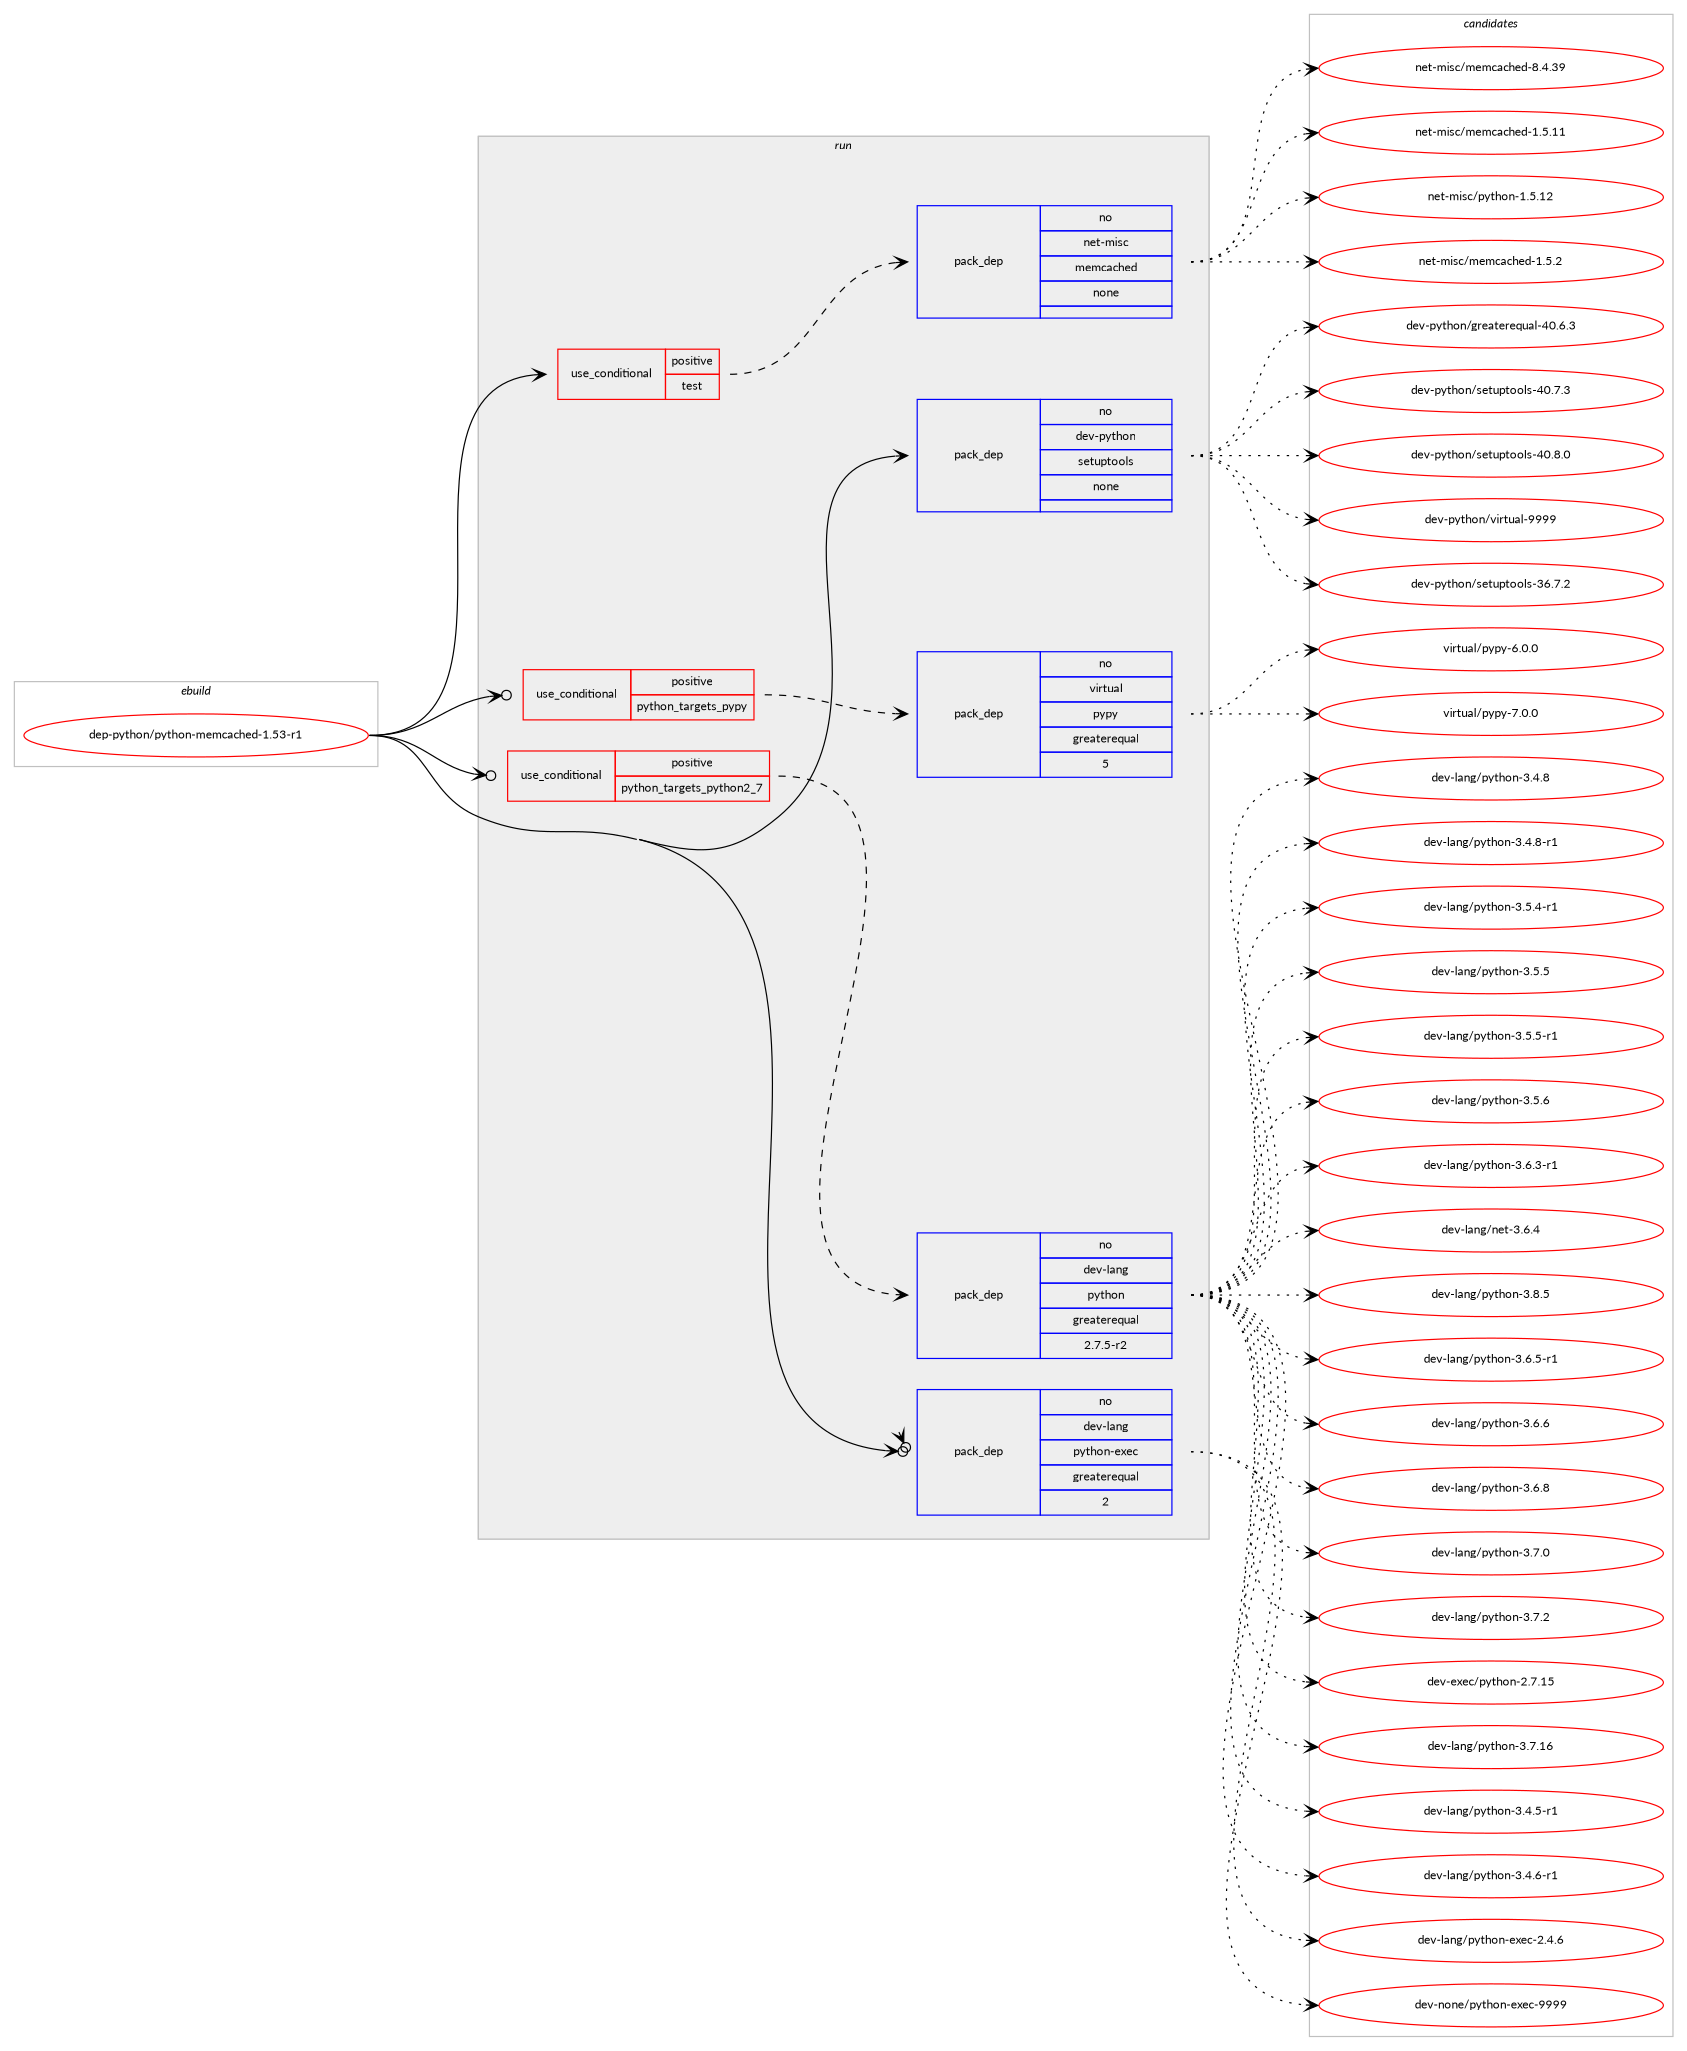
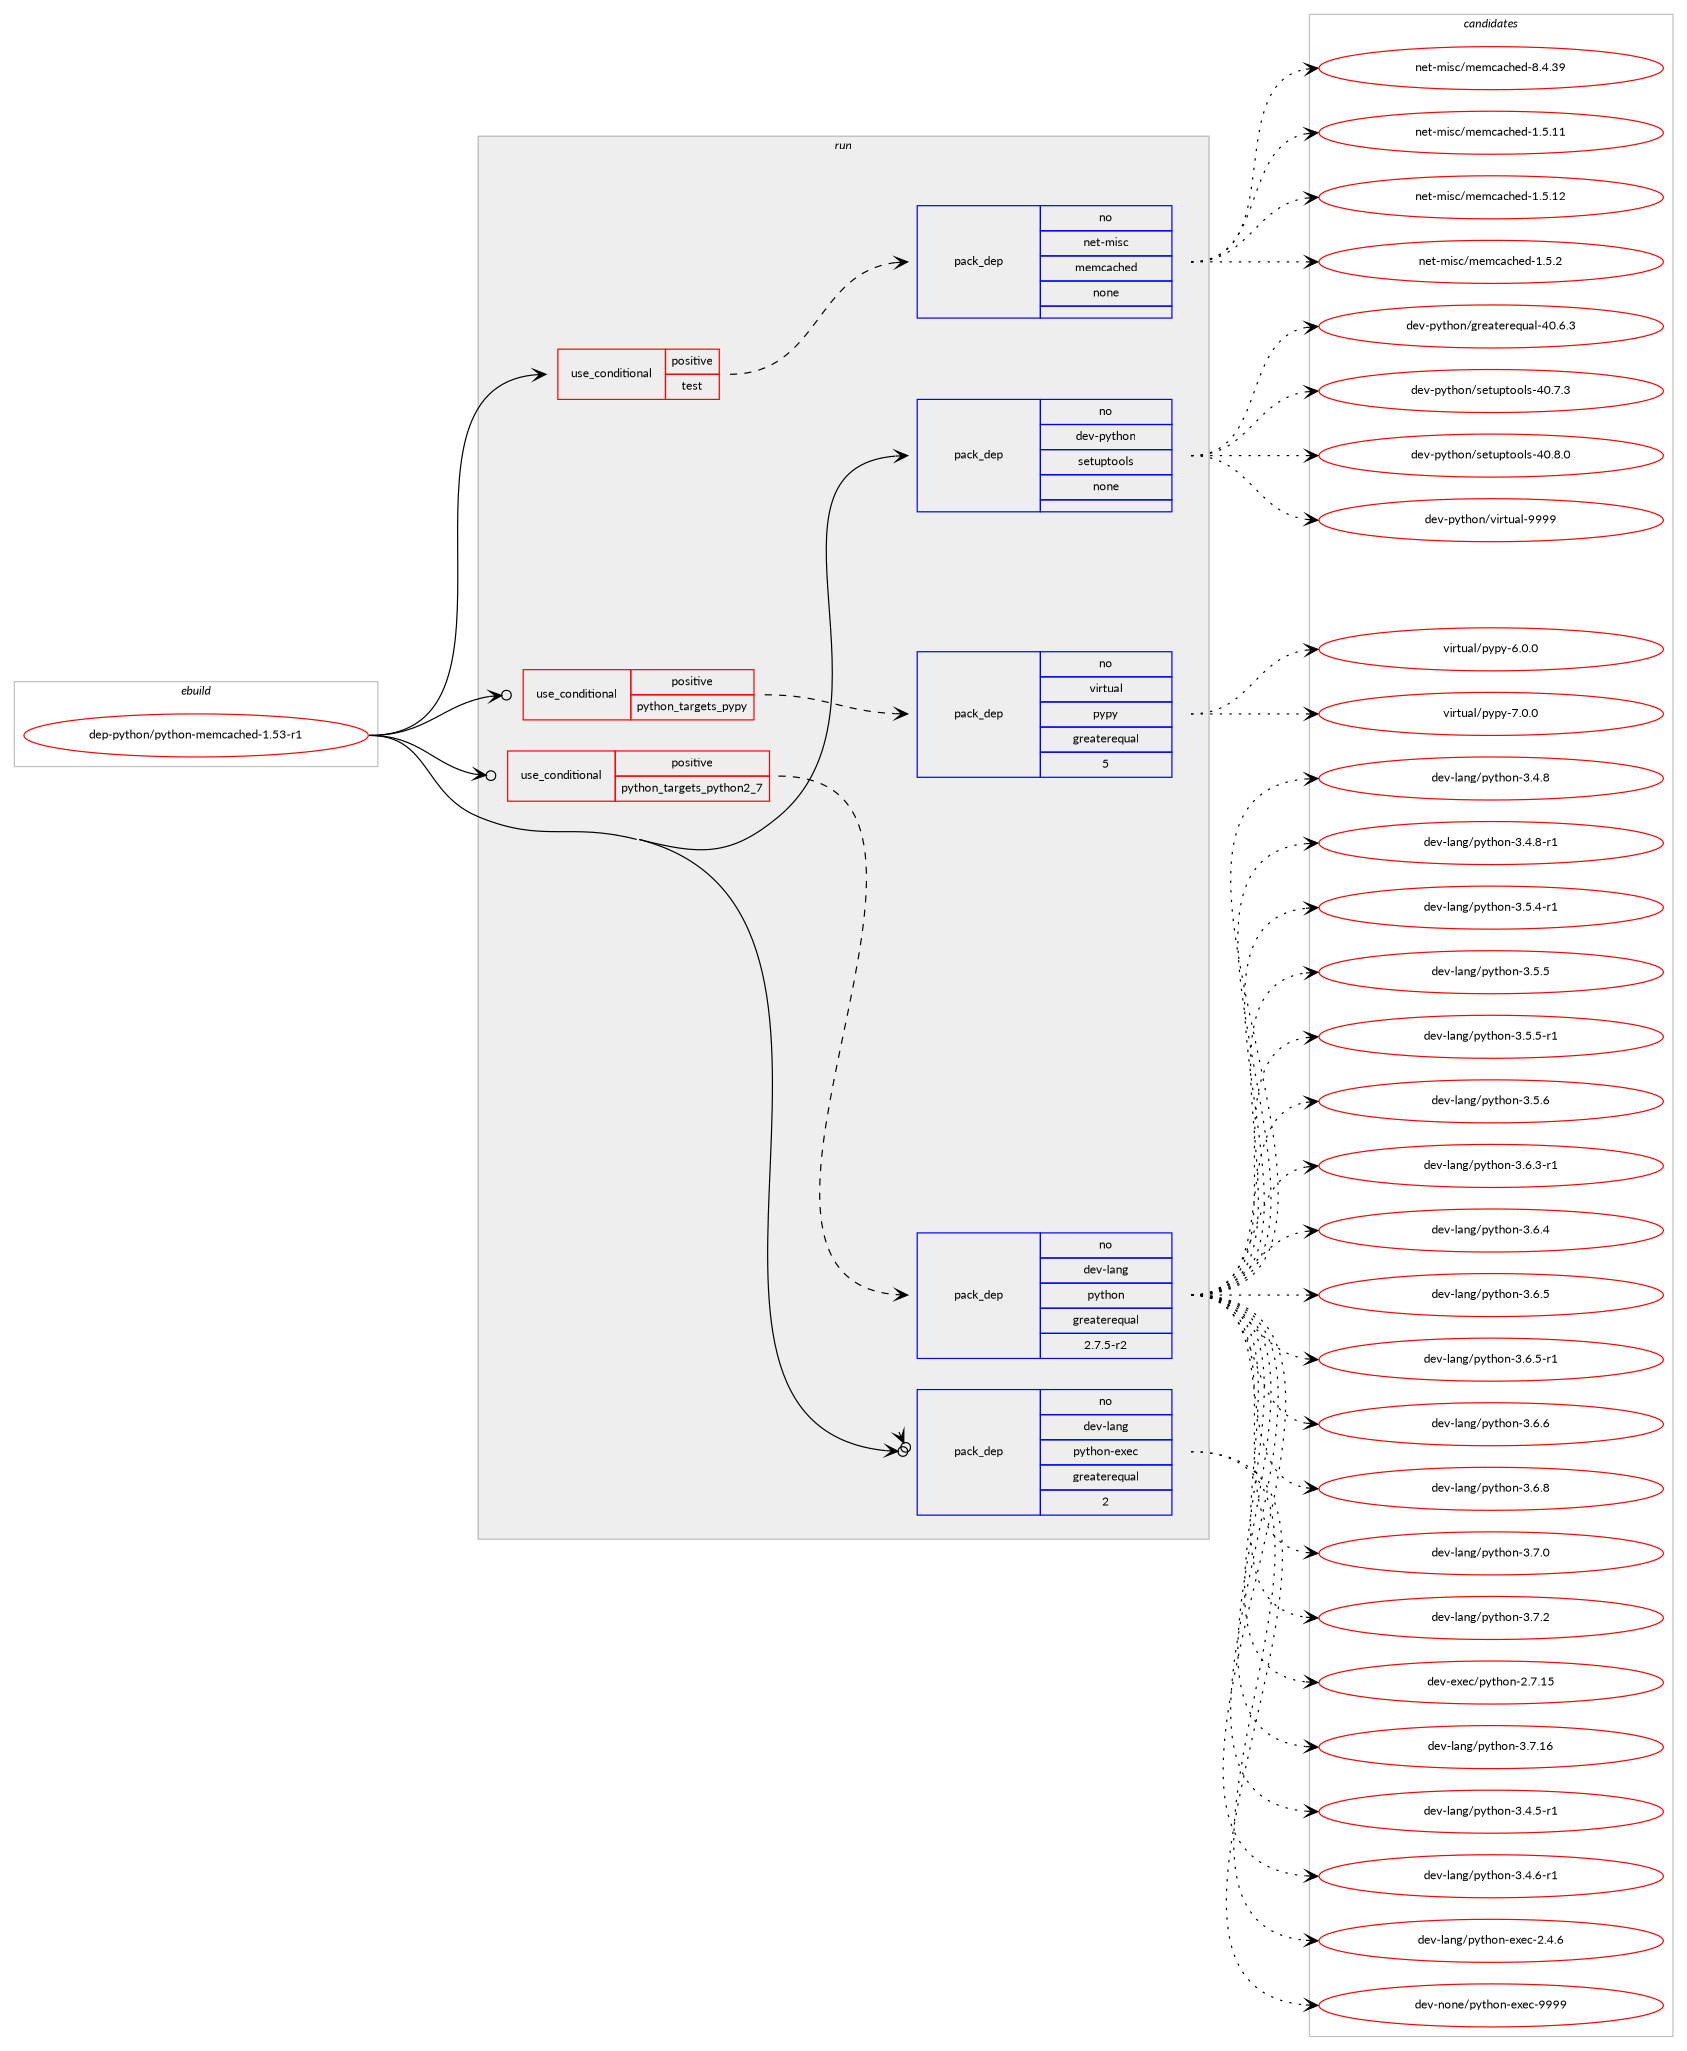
node "net-misc/python-1.5.12": label "net-misc/python-1.5.12" -> "net-misc/memcached-1.5.12"
node "dev-python/setuptools-36.7.2": removed
node "dev-lang/net-3.6.4": label "dev-lang/net-3.6.4" -> "dev-lang/python-3.6.4"
node "dev-lang/python-3.8.5": label "dev-lang/python-3.8.5" -> "dev-lang/python-3.6.5"
